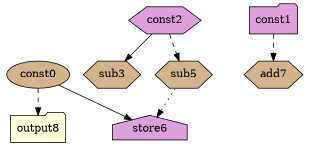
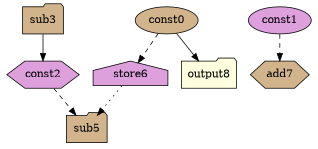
node "const1": shape folder -> ellipse
edge "const2" -> "sub3": reversed
node "sub3": shape hexagon -> folder
node "sub5": shape hexagon -> folder
edge "const0" -> "output8": style dashed -> solid
edge "sub5" -> "store6": reversed
edge "const0" -> "store6": style solid -> dashed
